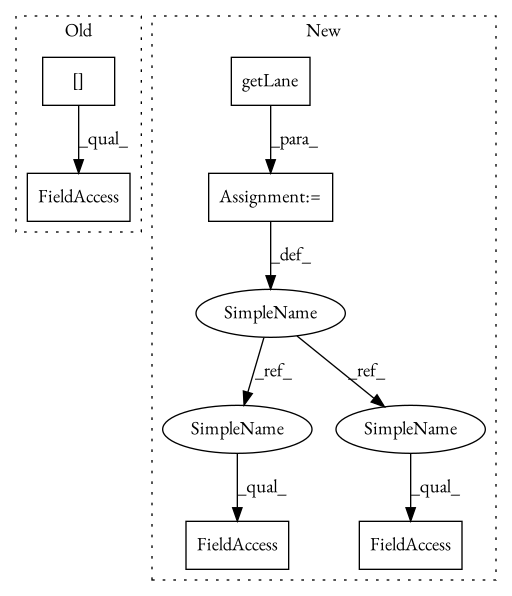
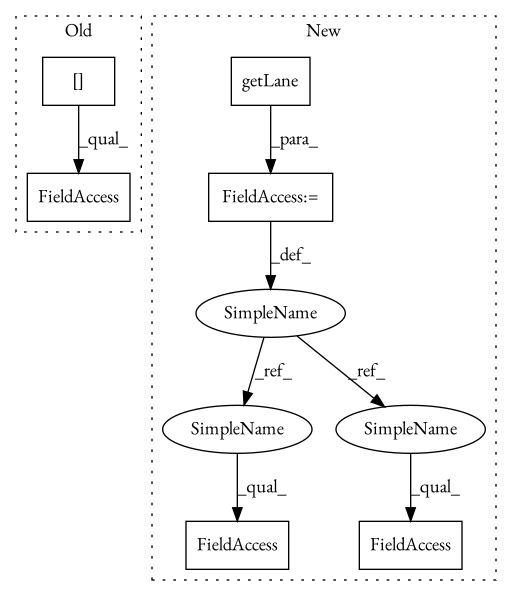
node "Assignment:=": label "Assignment:=" -> "FieldAccess:="
